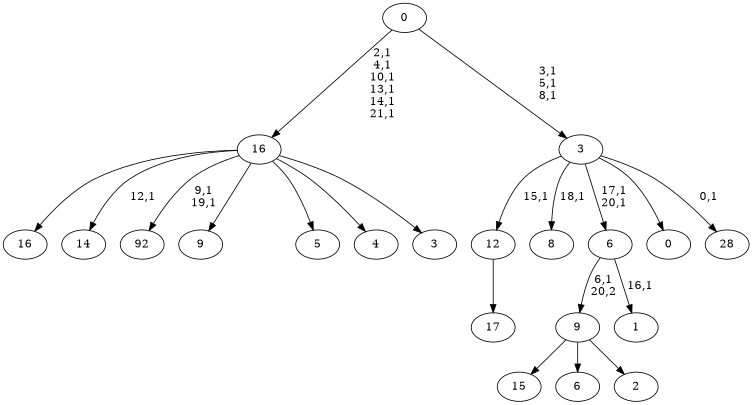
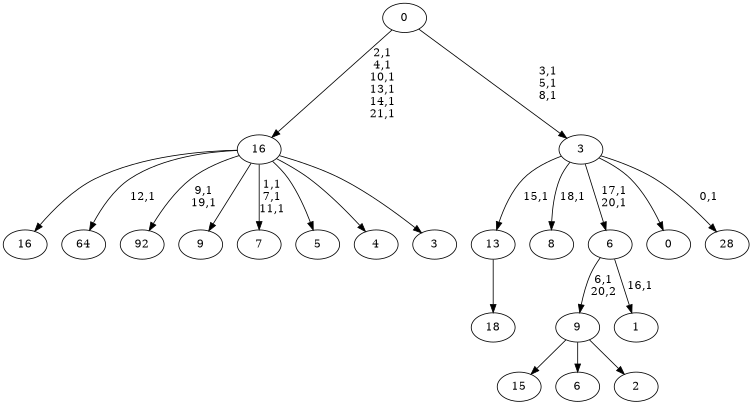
node "14": label "14" -> "64"
node "7": added
node "12": label "12" -> "13"
node "17": label "17" -> "18"
